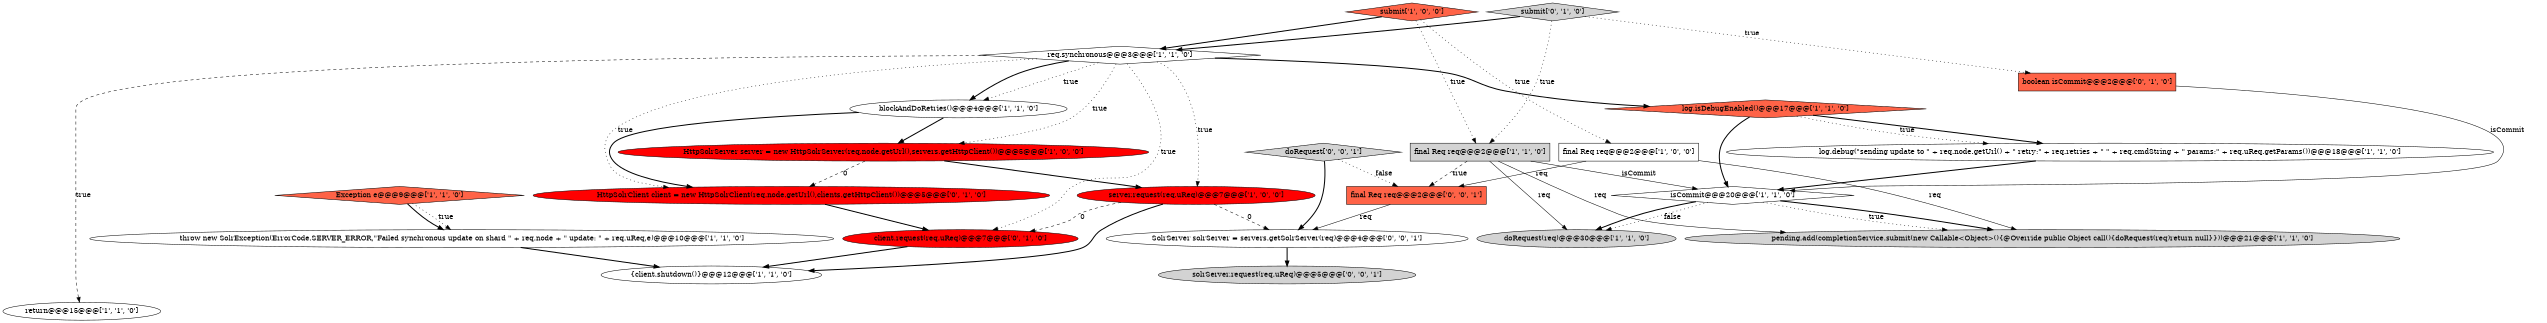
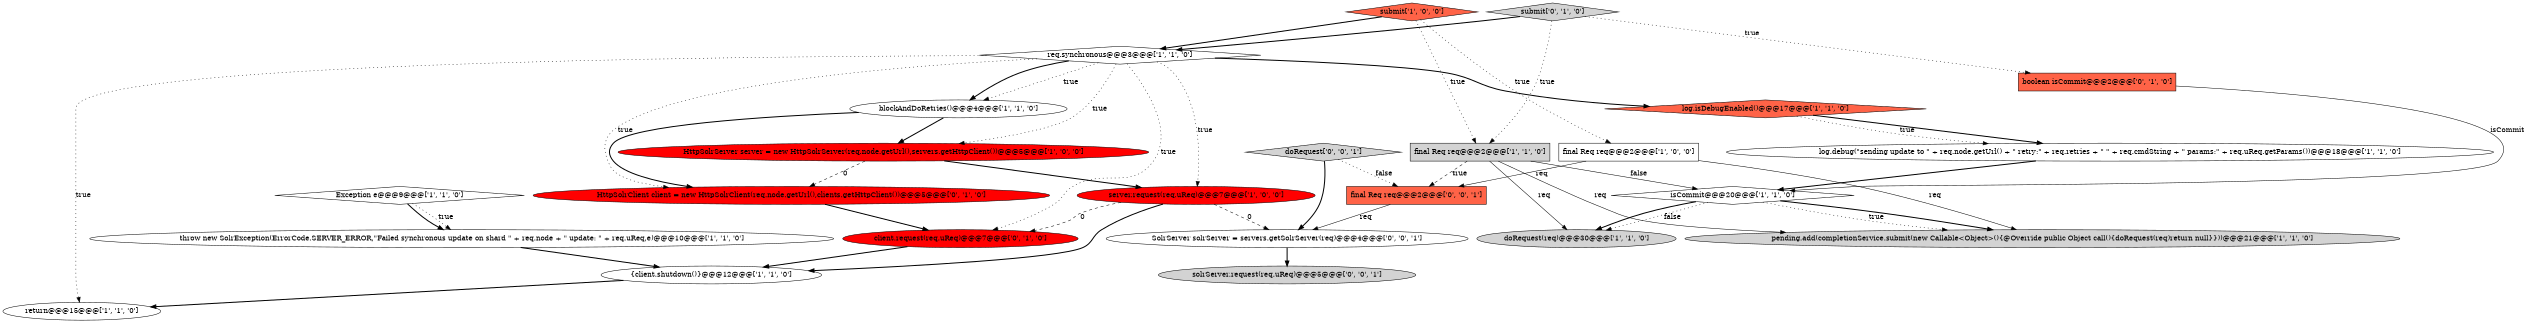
edge "req.synchronous@@@3@@@['1', '1', '0']" -> "return@@@15@@@['1', '1', '0']": style dashed -> dotted
edge "log.isDebugEnabled()@@@17@@@['1', '1', '0']" -> "isCommit@@@20@@@['1', '1', '0']": removed
edge "final Req req@@@2@@@['1', '1', '0']" -> "isCommit@@@20@@@['1', '1', '0']": label "isCommit" -> "false"
node "Exception e@@@9@@@['1', '1', '0']": fillcolor tomato -> white
edge "{client.shutdown()}@@@12@@@['1', '1', '0']" -> "return@@@15@@@['1', '1', '0']": added
